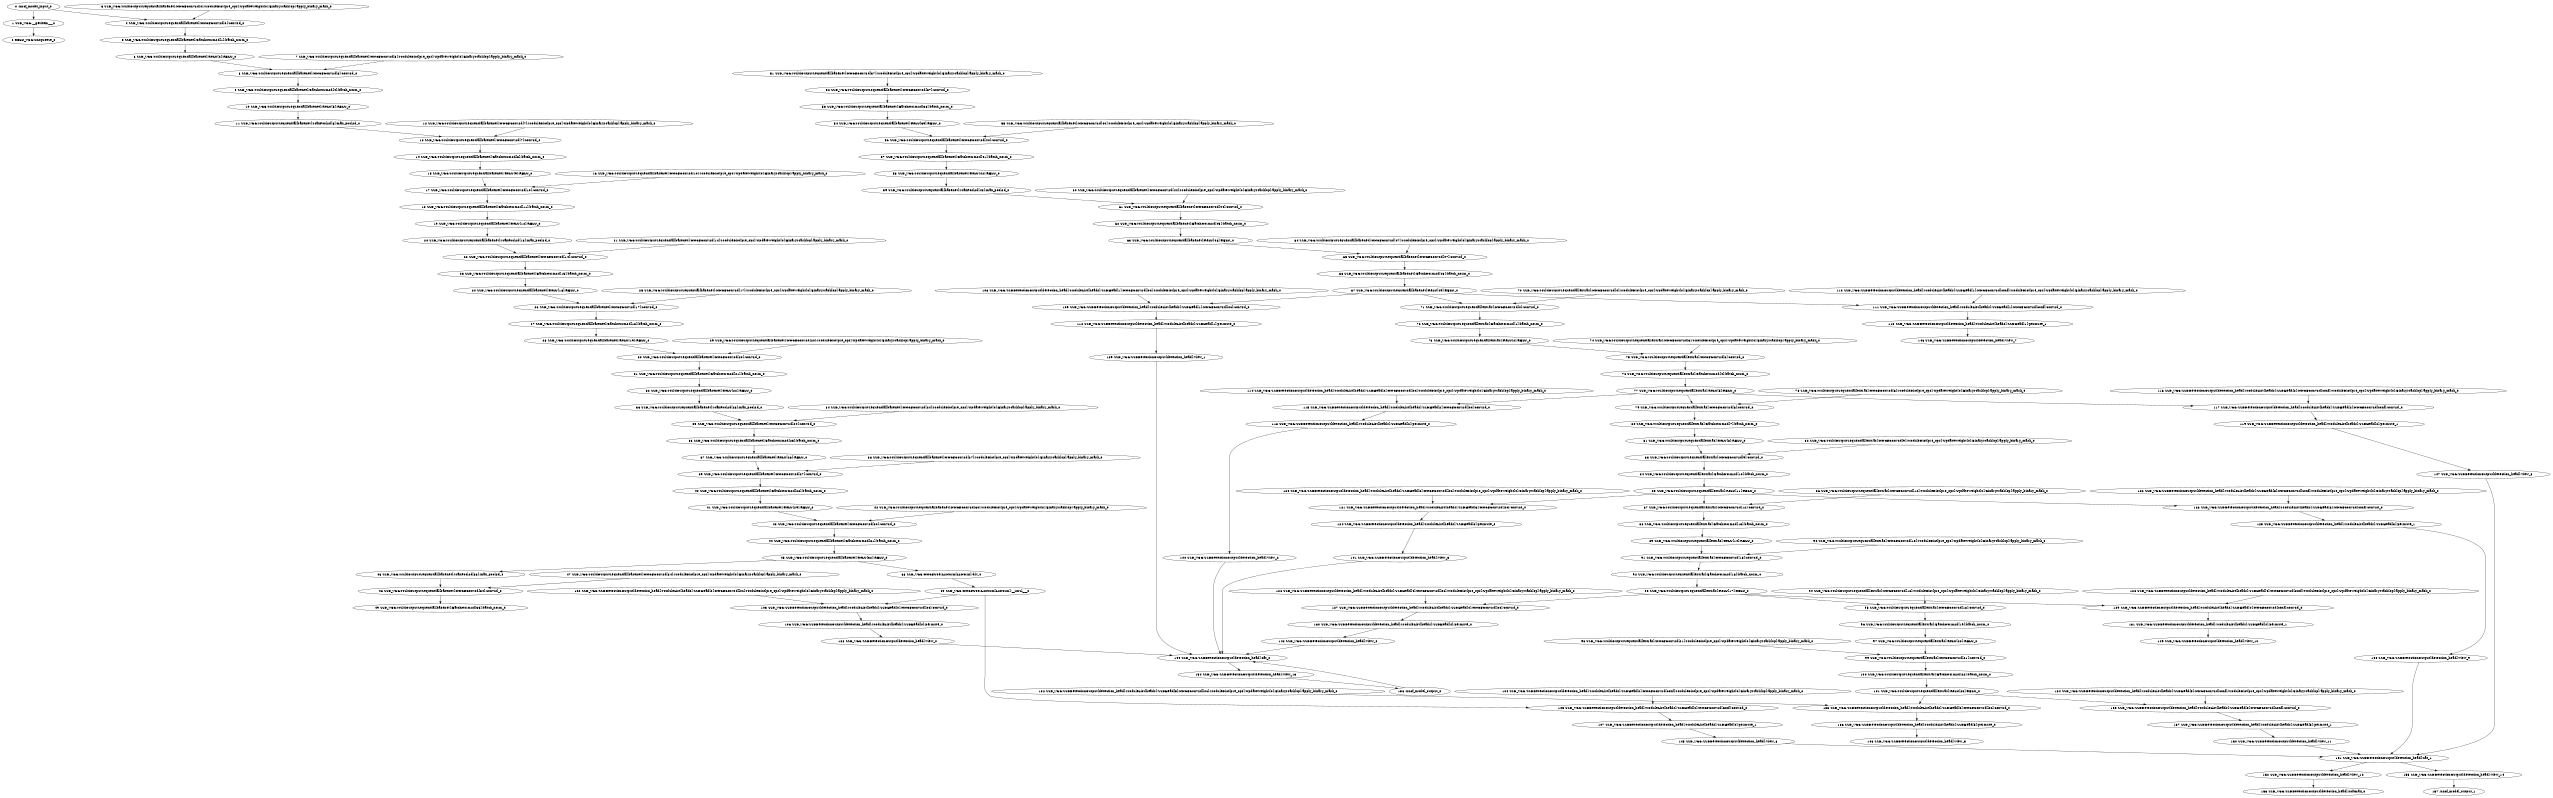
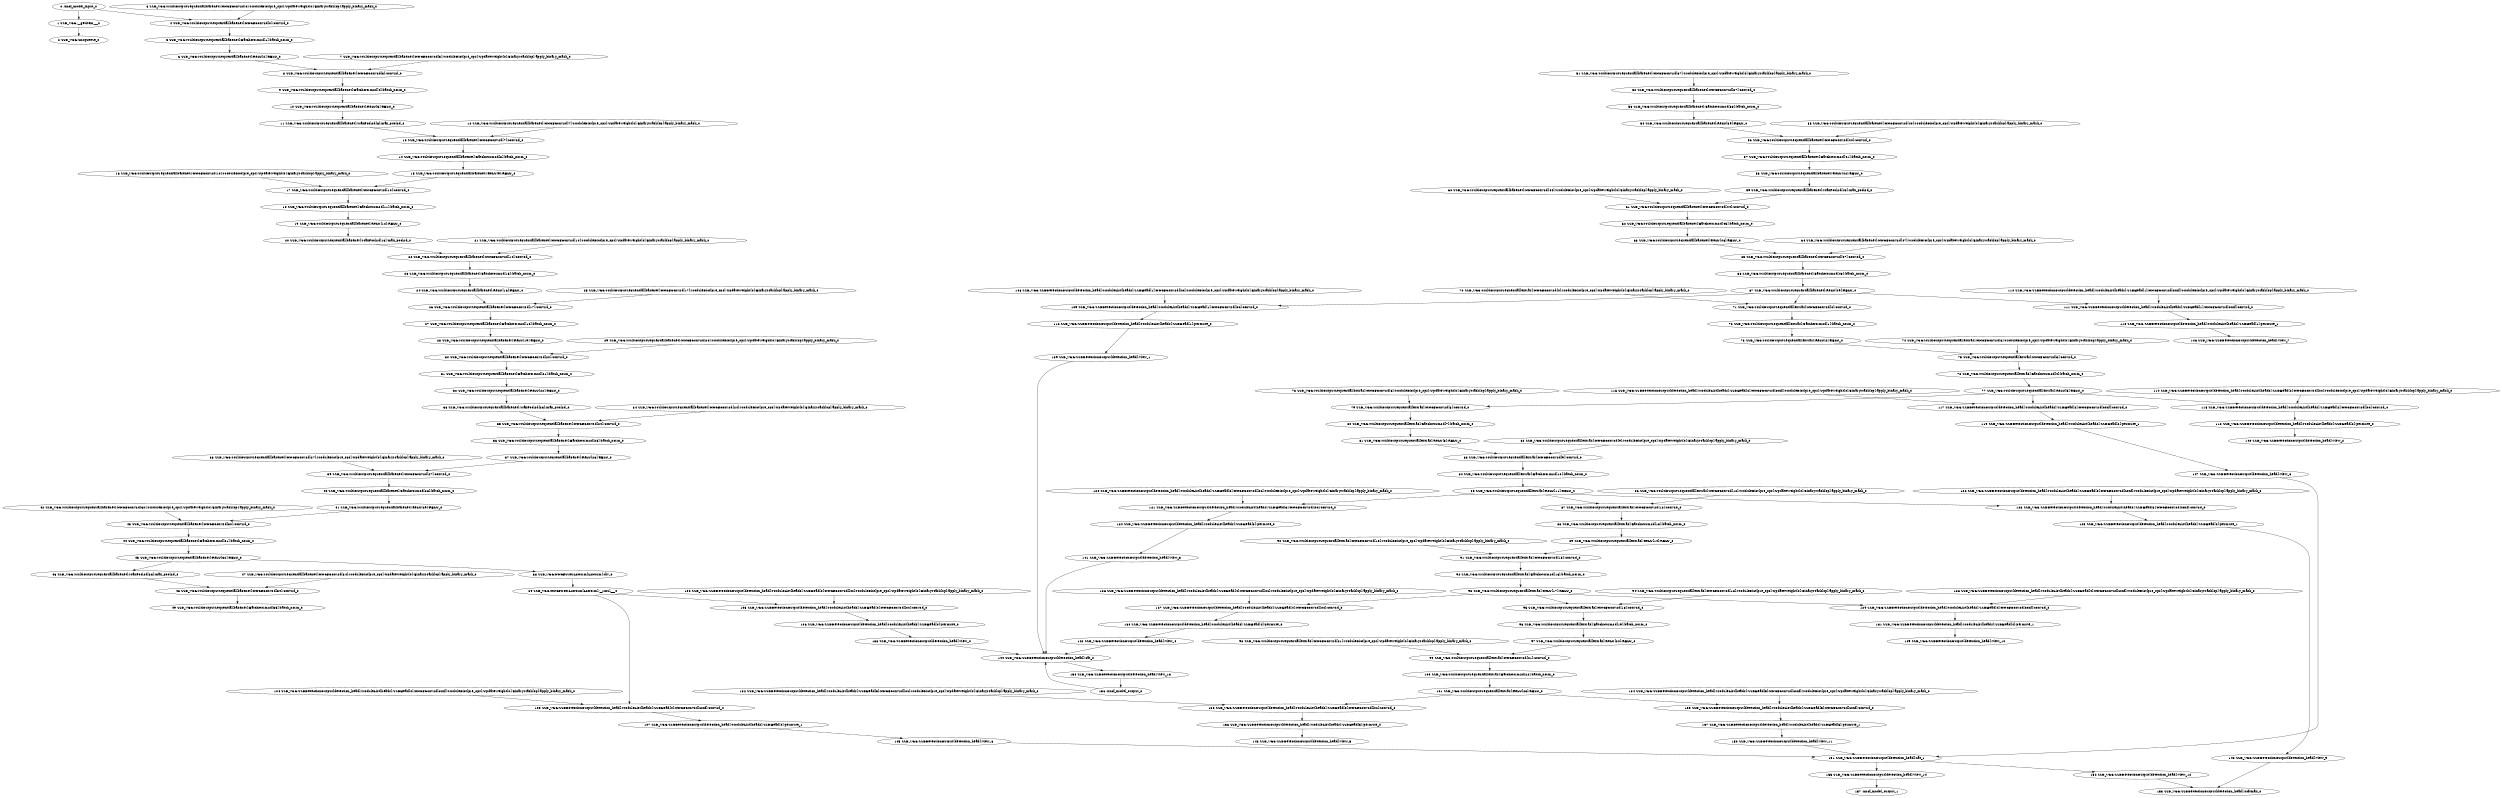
node "2 RELU_VGG/unsqueeze_0": label "2 RELU_VGG/unsqueeze_0" -> "2 SSD_VGG/unsqueeze_0"
edge "140 SSD_VGG/SSDDetectionOutput[detection_head]/view_2" -> "144 SSD_VGG/SSDDetectionOutput[detection_head]/cat_0": removed
edge "148 SSD_VGG/SSDDetectionOutput[detection_head]/view_9" -> "151 SSD_VGG/SSDDetectionOutput[detection_head]/cat_1": now "148 SSD_VGG/SSDDetectionOutput[detection_head]/view_9" -> "153 SSD_VGG/SSDDetectionOutput[detection_head]/softmax_0"
